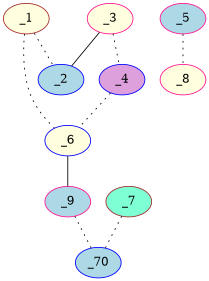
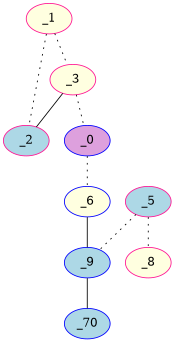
node "_1": color brown -> deeppink
node "_2": color blue -> deeppink
node "_4": label "_4" -> "_0"
edge "_1" -- "_6": now "_1" -- "_3"
node "_9": color deeppink -> blue
node "_7": removed
edge "_9" -- "_70": style dotted -> solid
edge "_5" -- "_9": added
